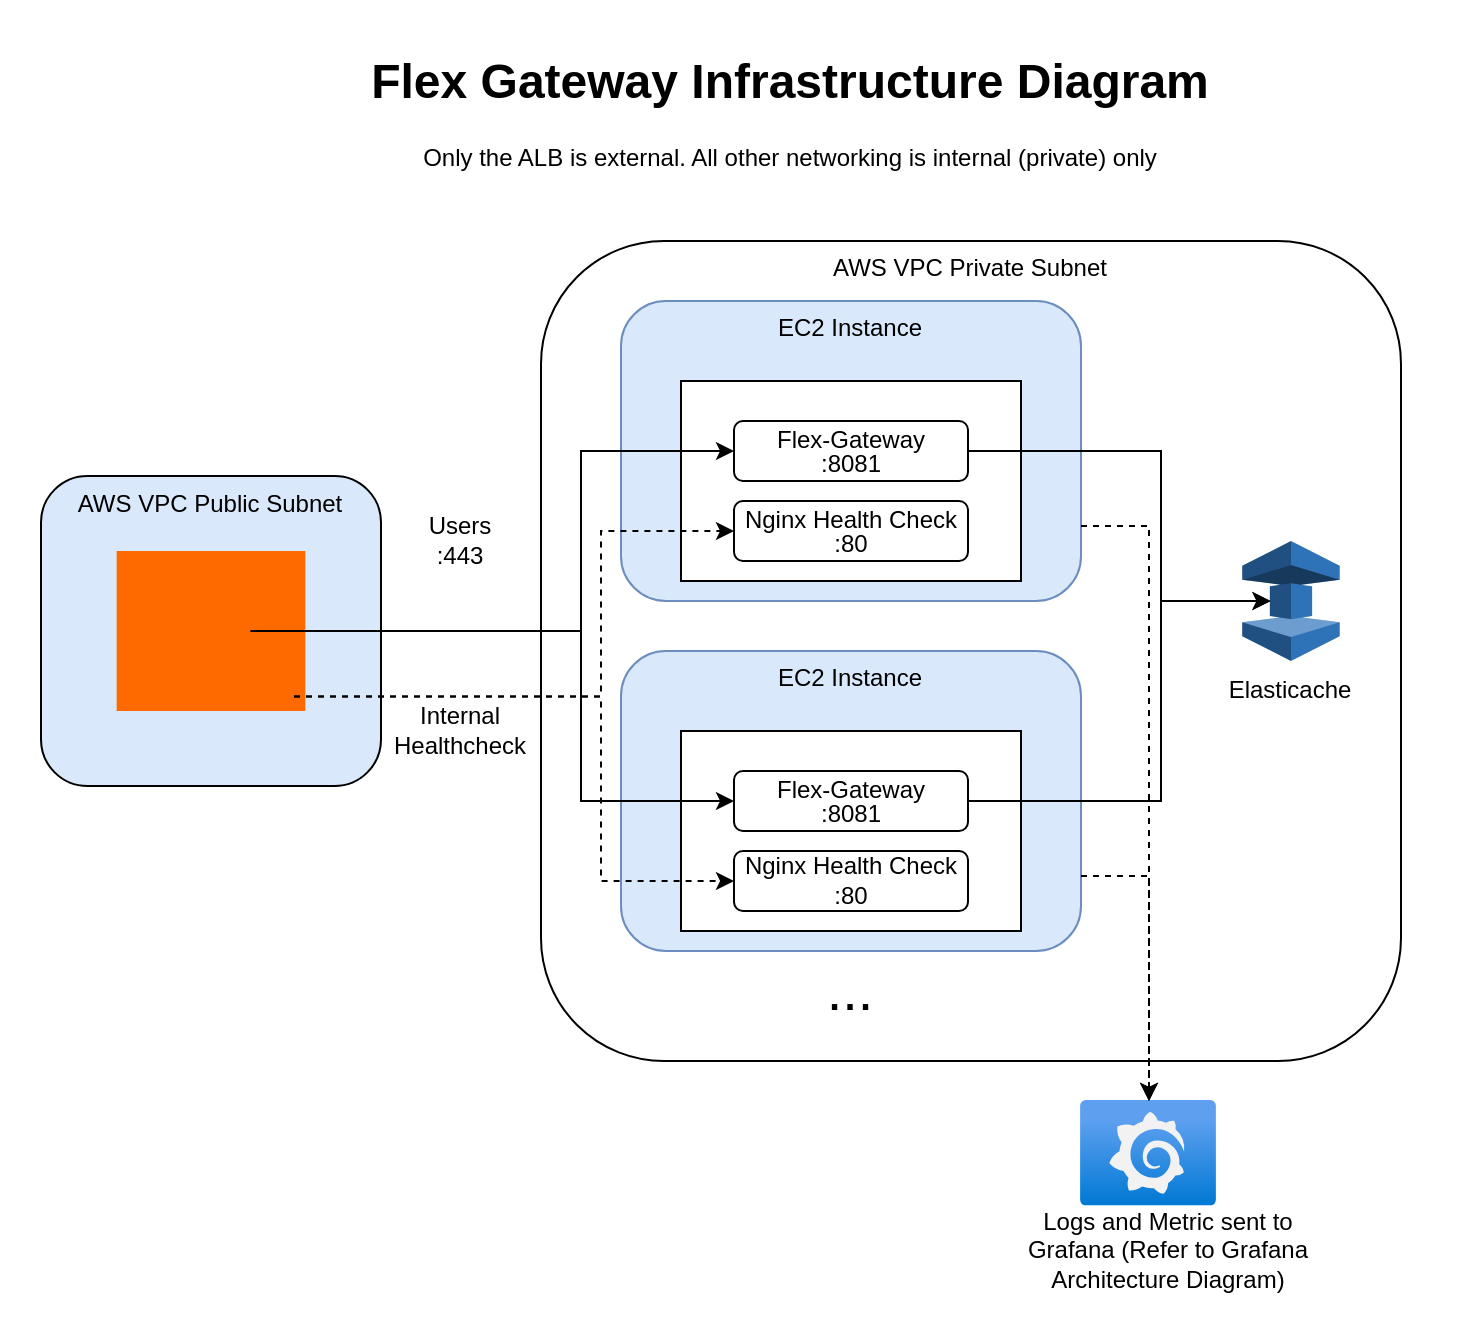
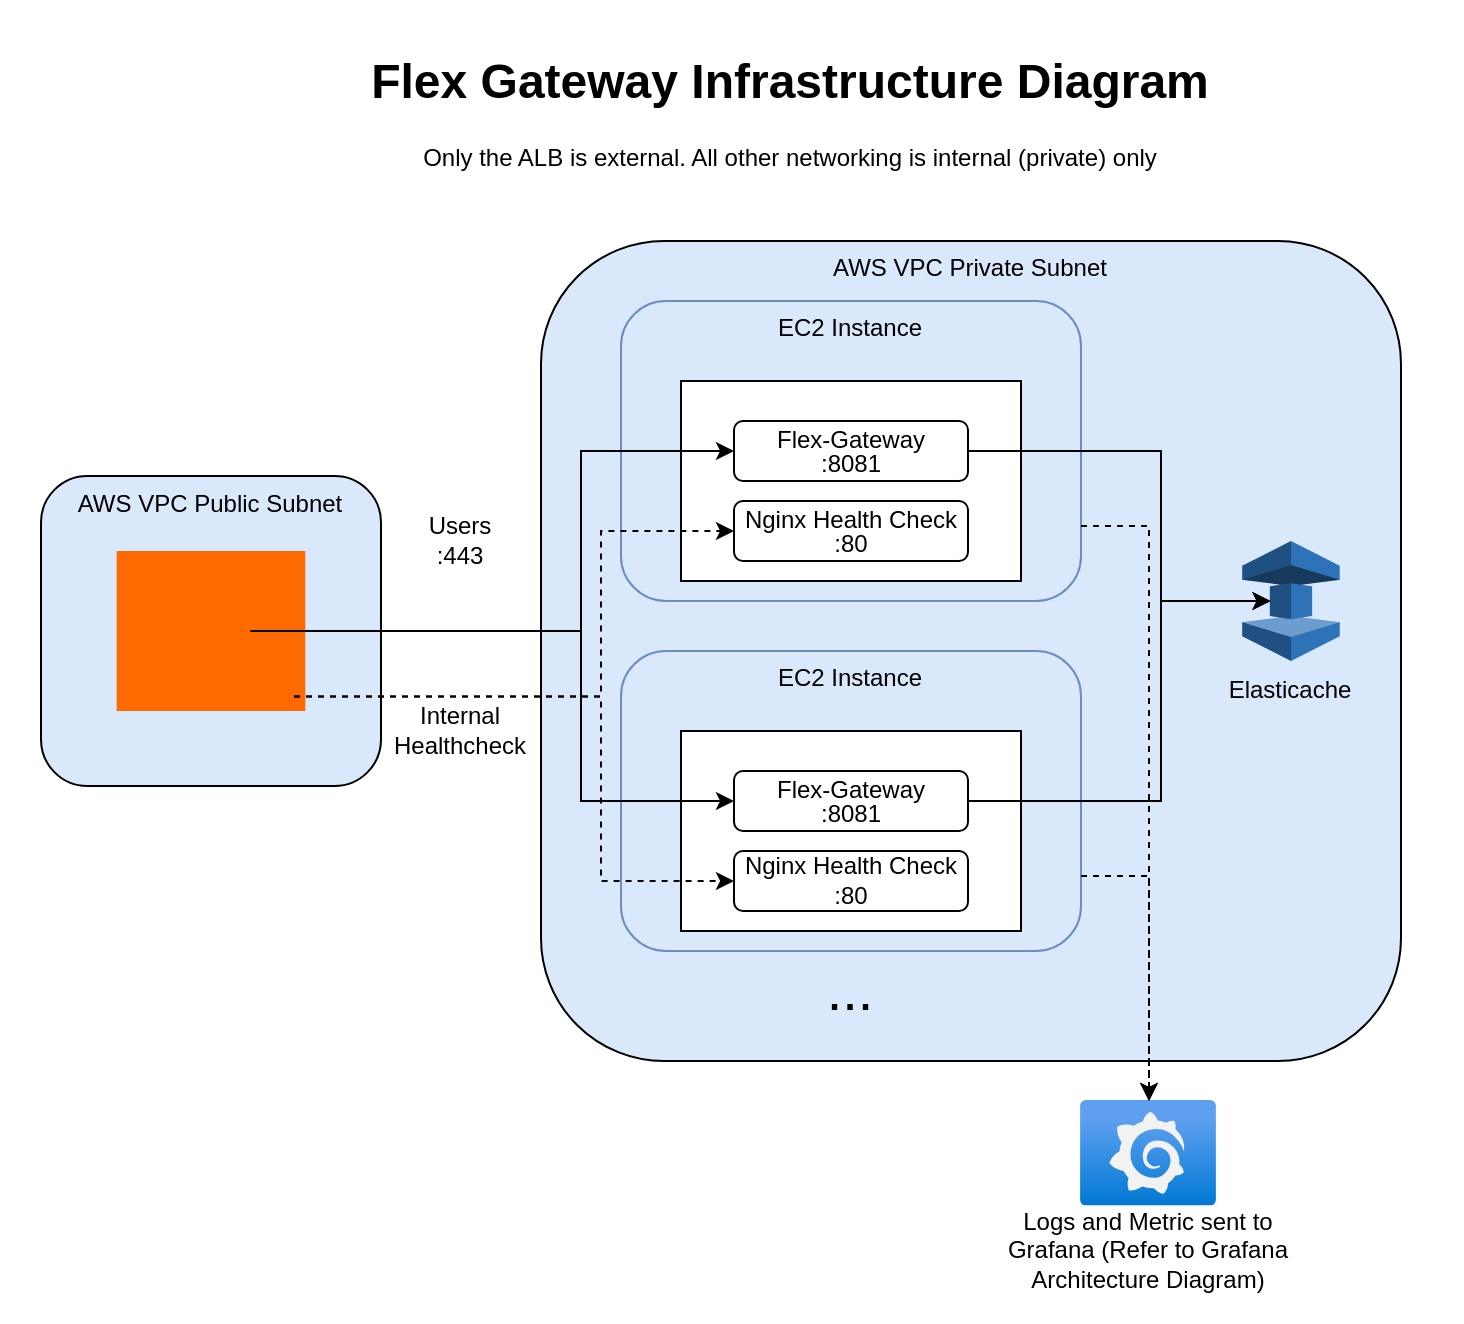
node "AWS VPC Private Subnet": fillcolor #ffffff -> #dae8fc
node "Logs and Metric sent to Grafana (Refer to Grafana Architecture Diagram)": moved (1169, 1251) -> (1149, 1251)
